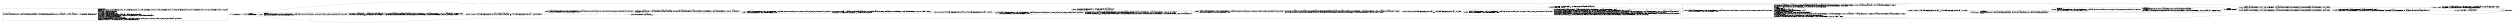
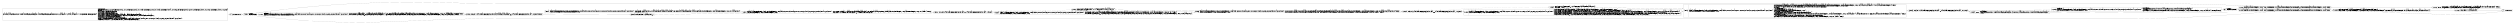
node "0: ?": text "MTH_ENTER_BLOCK" -> "APUT_ENTER_BLOCK"
